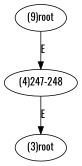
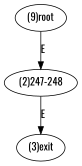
node "(4)247-248": label "(4)247-248" -> "(2)247-248"
node "(3)root": label "(3)root" -> "(3)exit"
